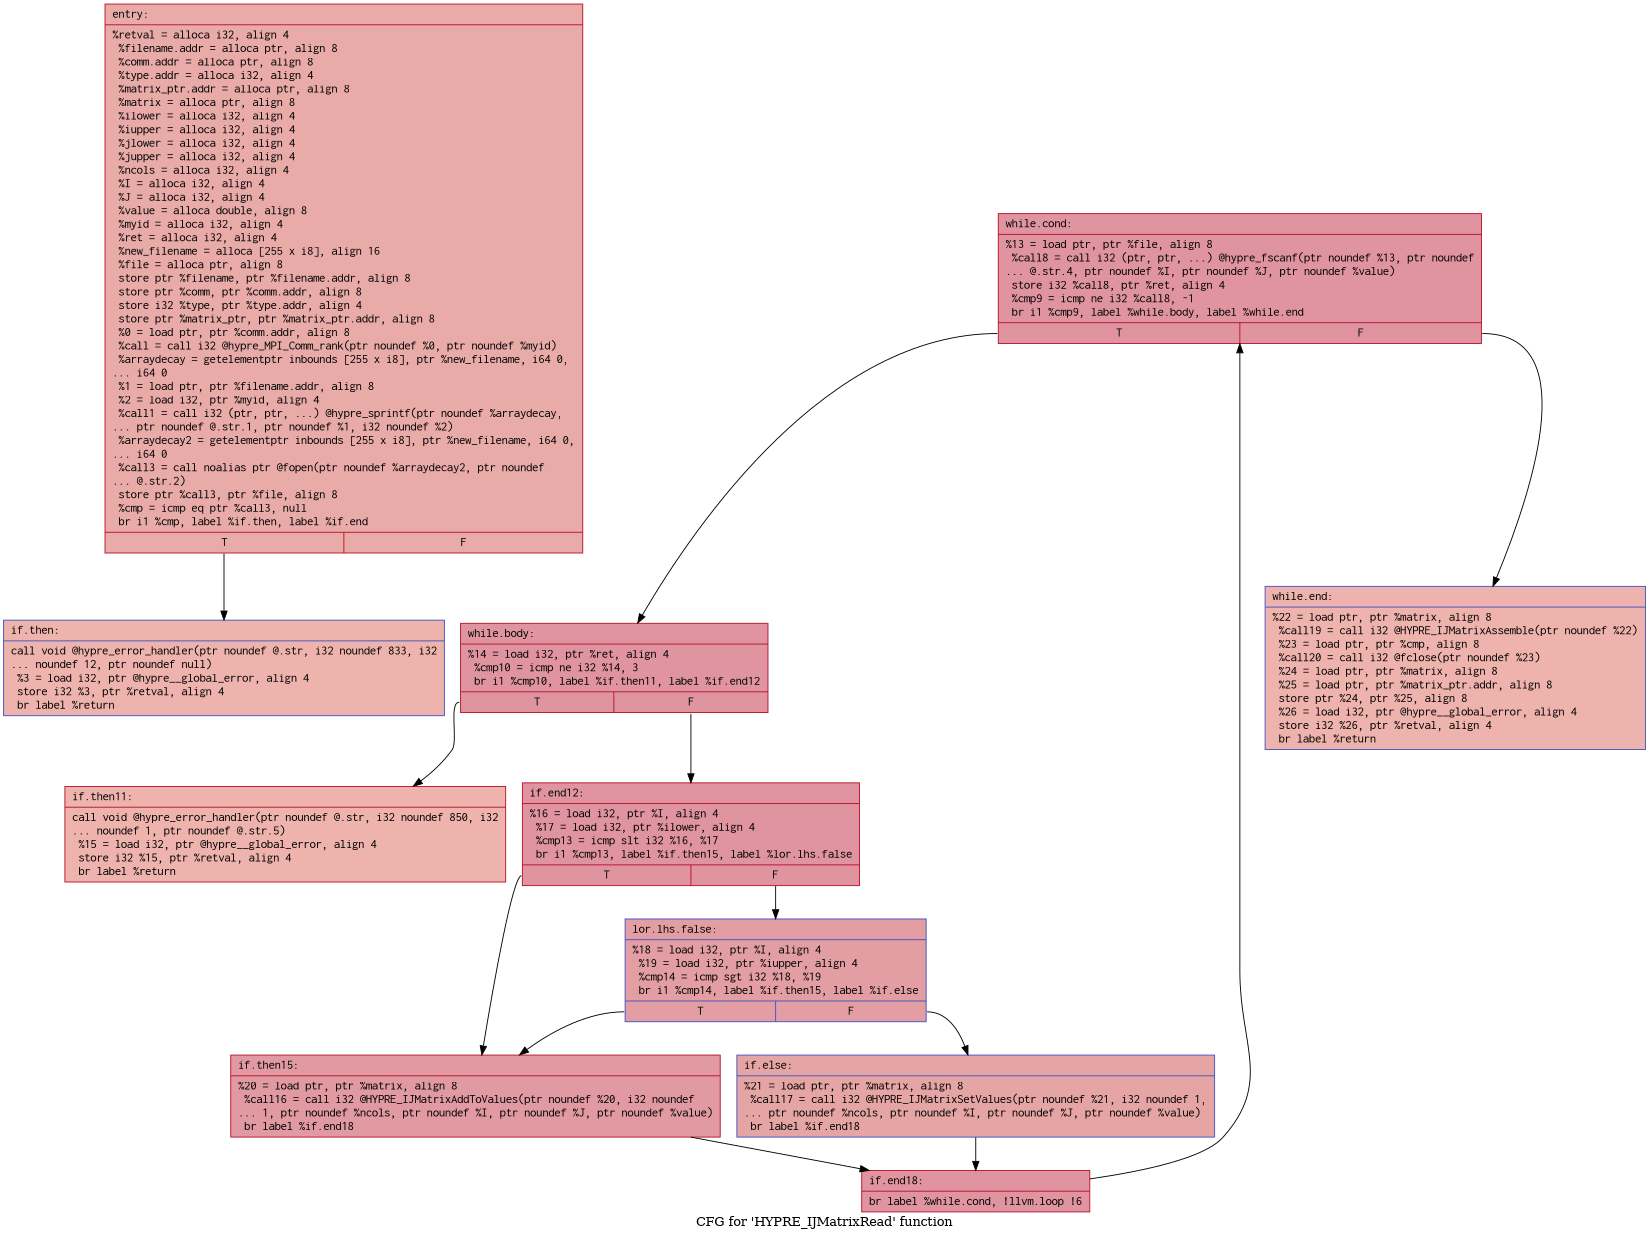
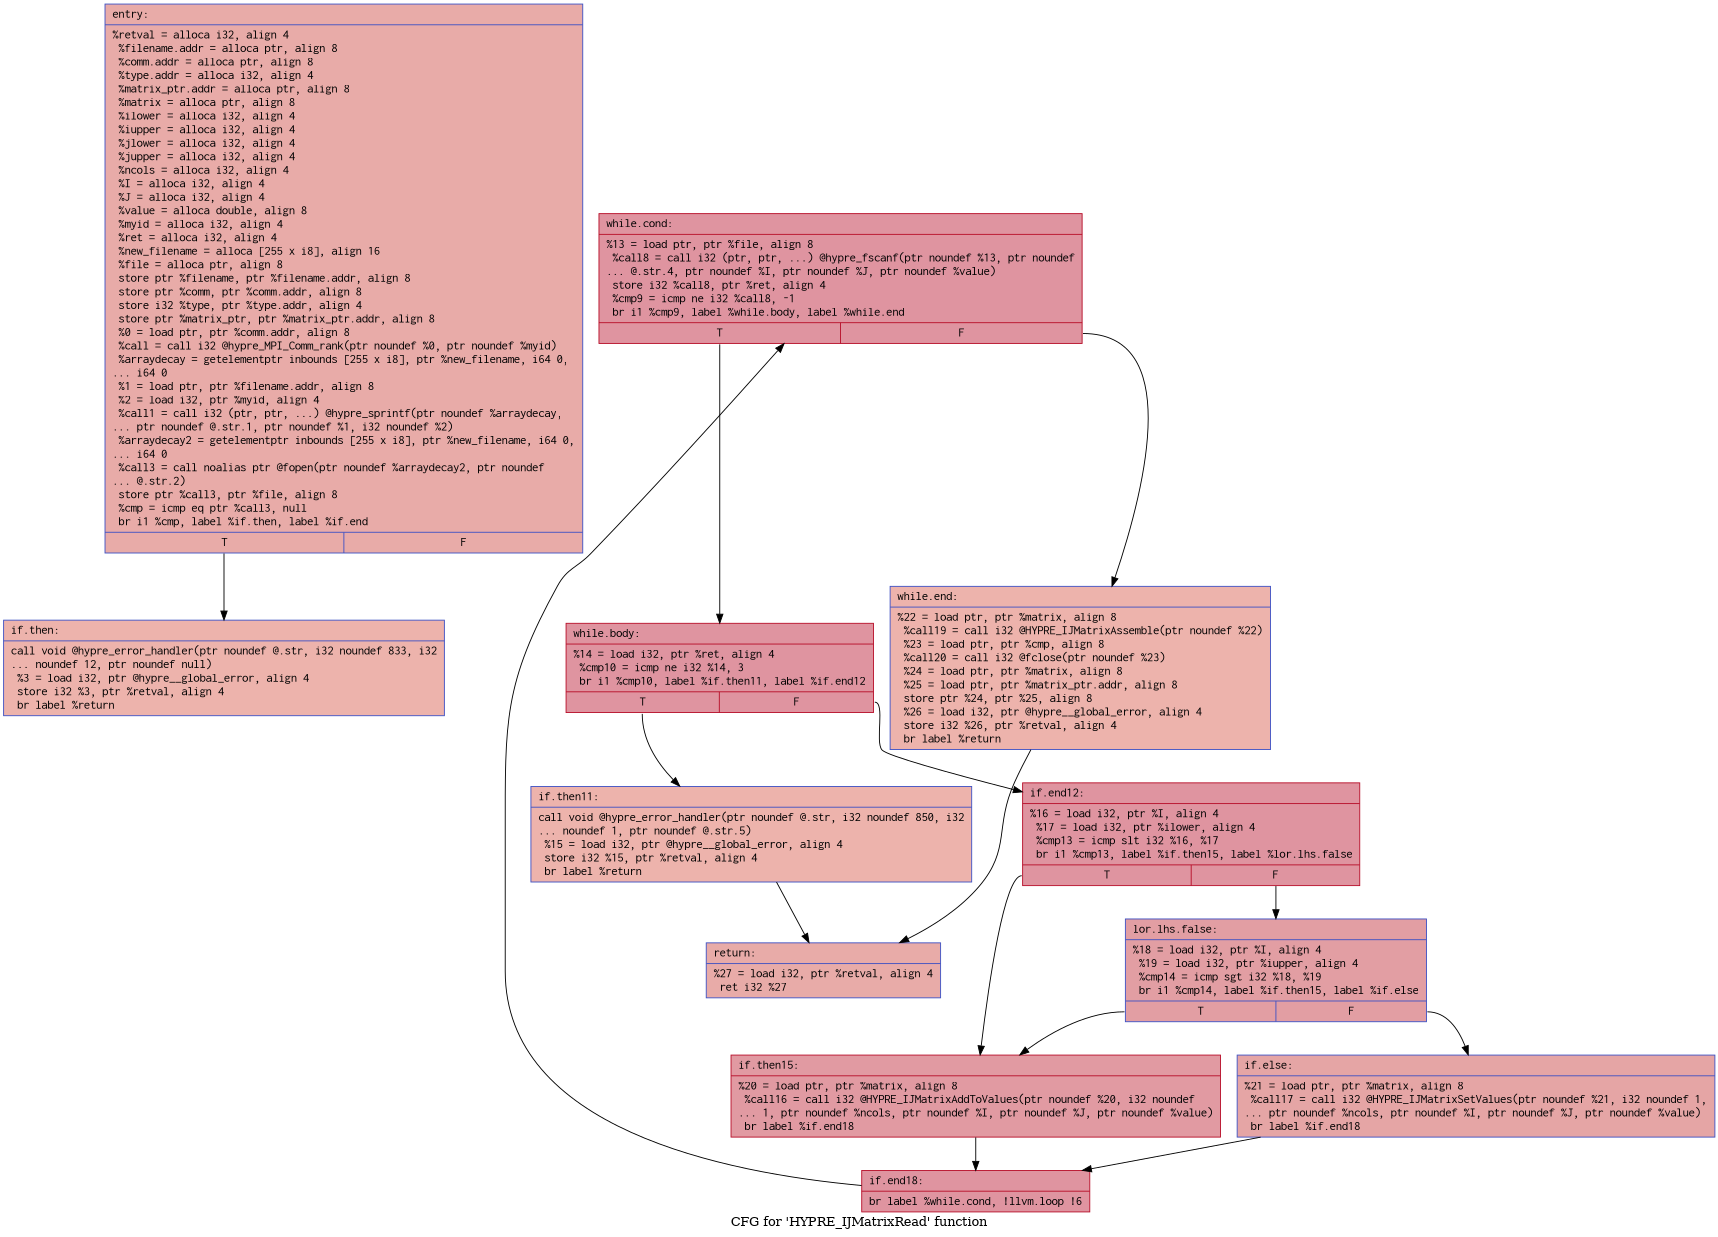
node "entry:": color #b70d28ff -> #3d50c3ff
node "if.then11:": color #b70d28ff -> #3d50c3ff
node "return:": added
